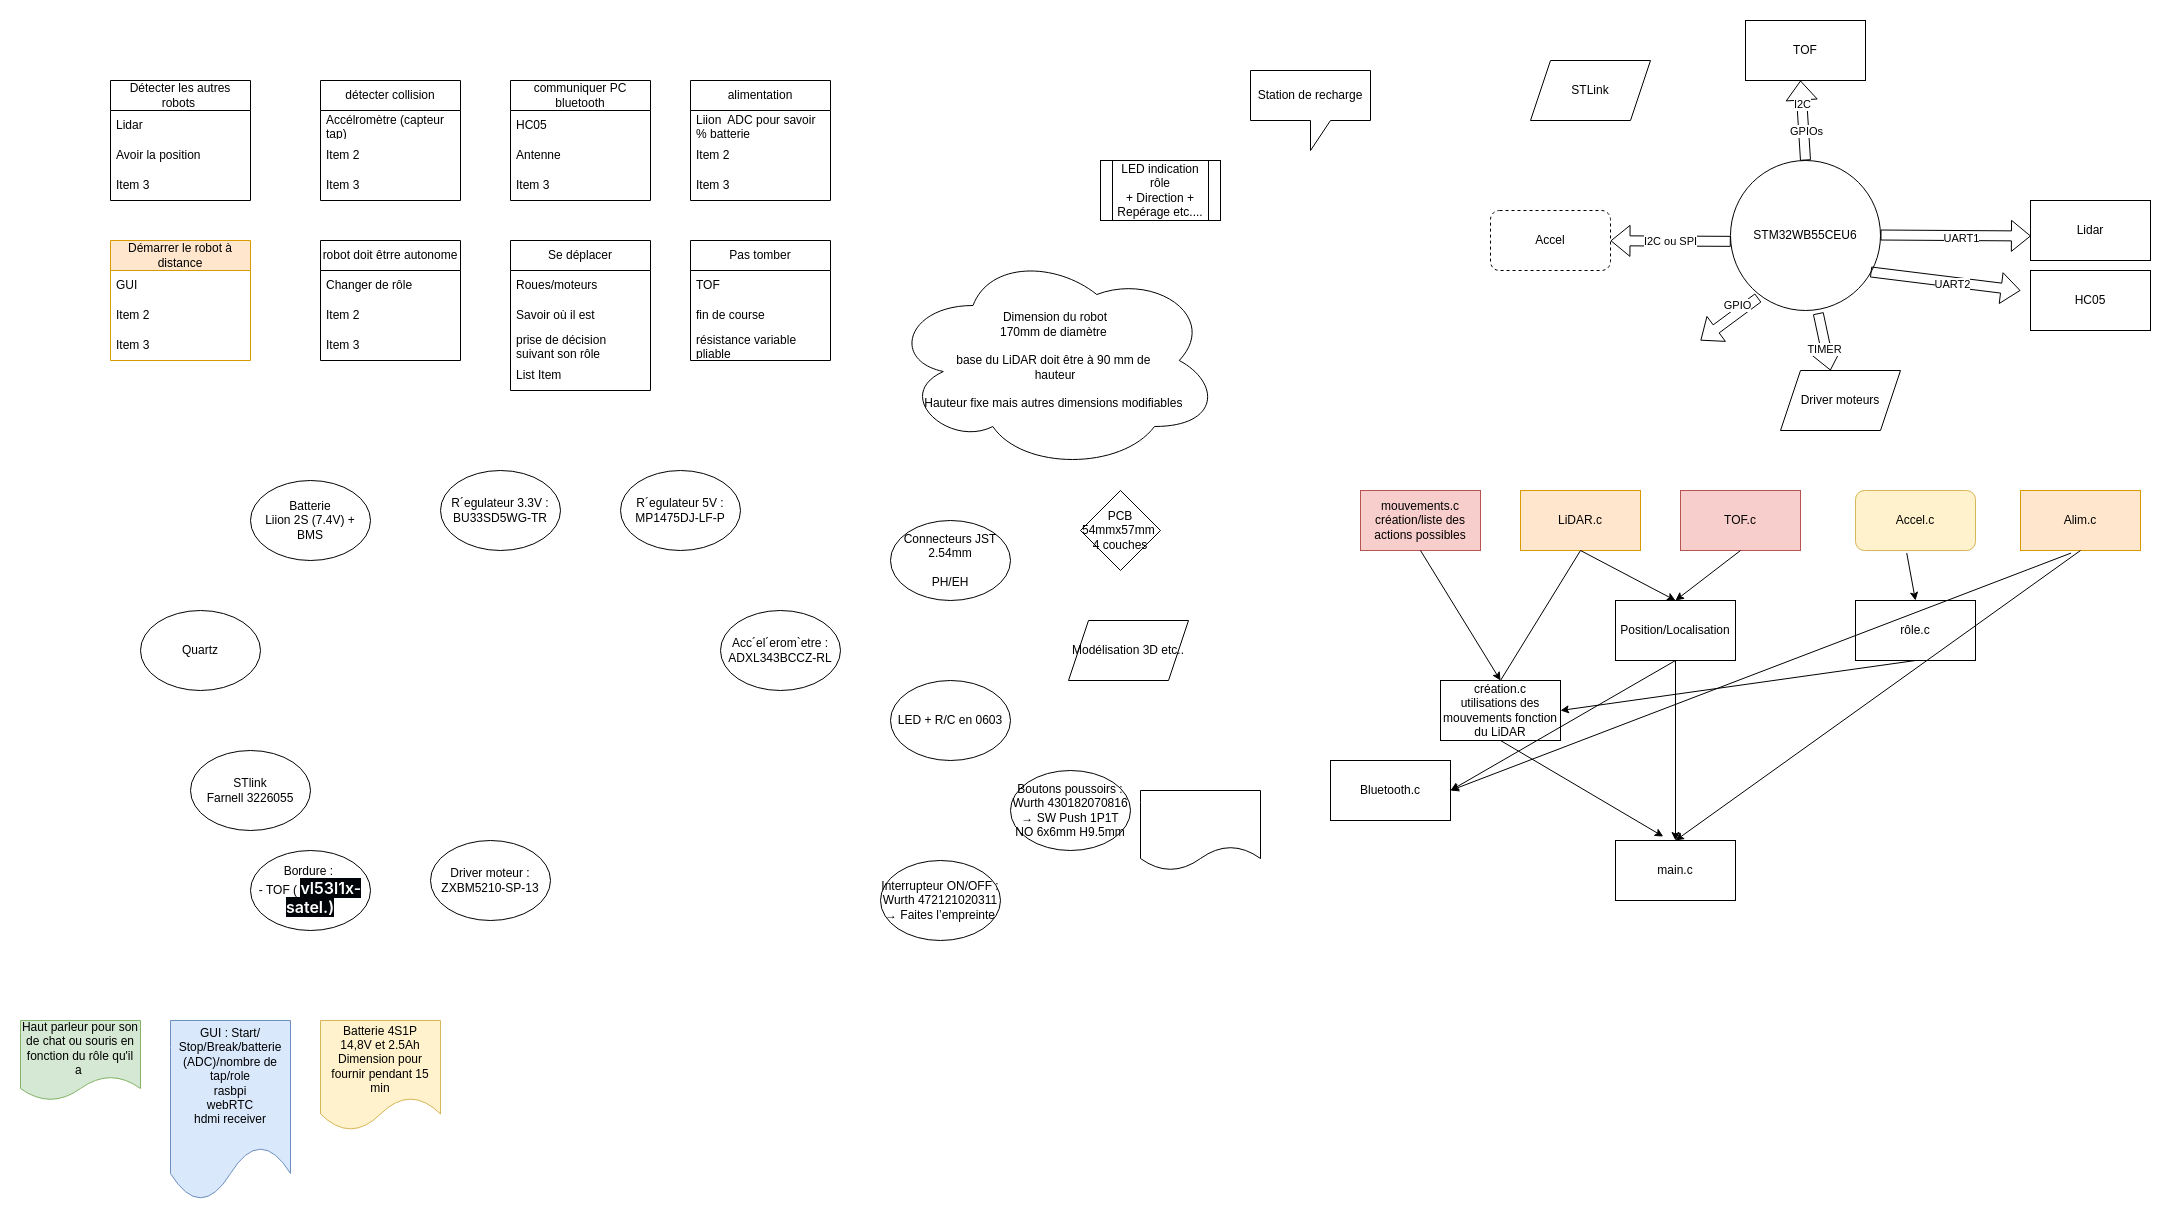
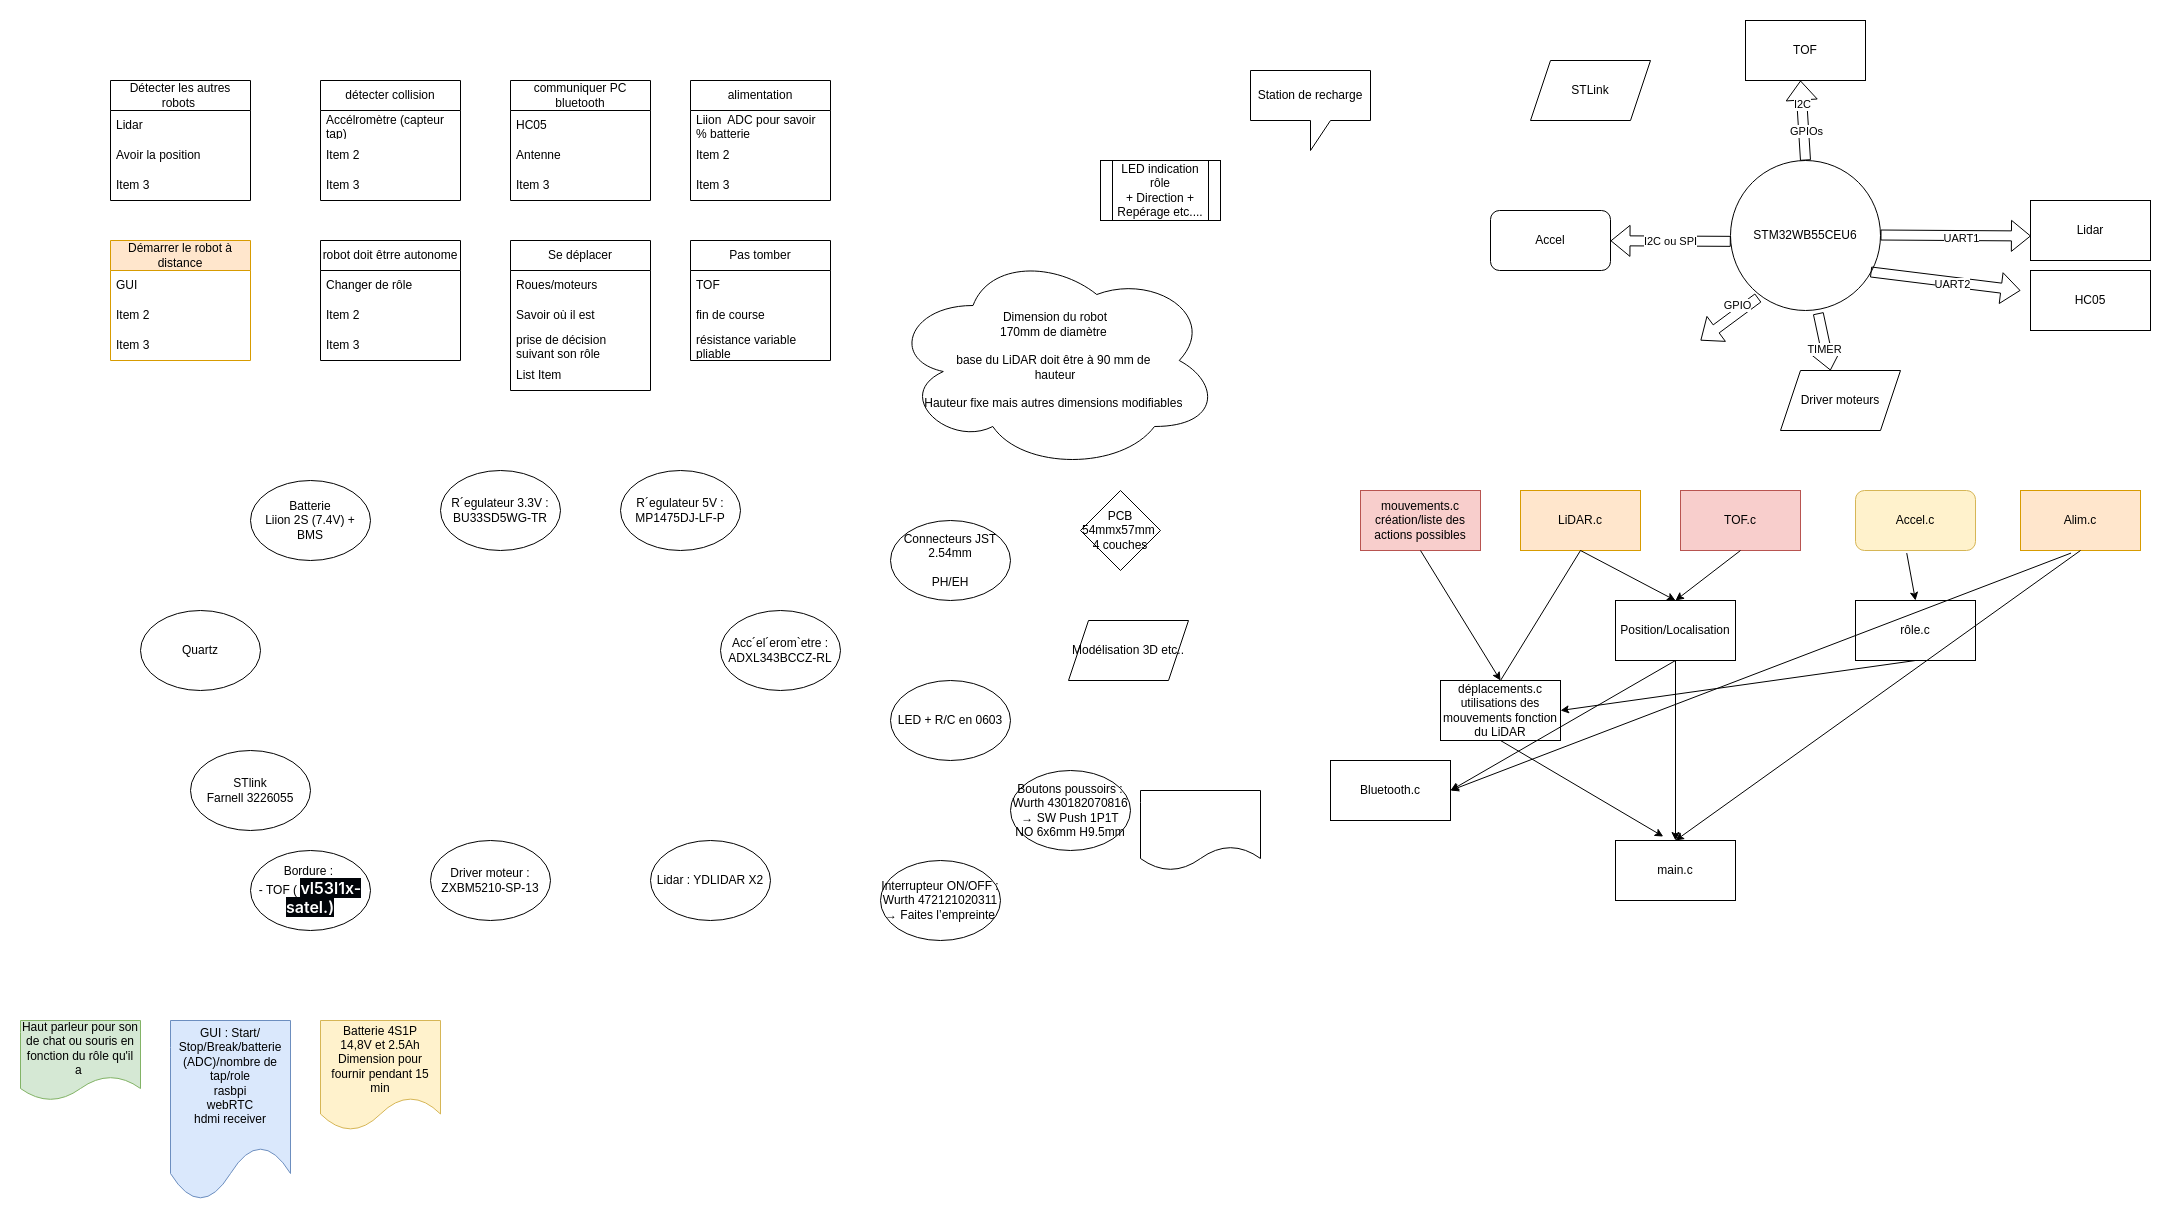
node "Accel": style dashed -> solid
node "création.c utilisations des mouvements fonction du LiDAR": label "création.c utilisations des mouvements fonction du LiDAR" -> "déplacements.c utilisations des mouvements fonction du LiDAR"
node "Lidar : YDLIDAR X2": added
